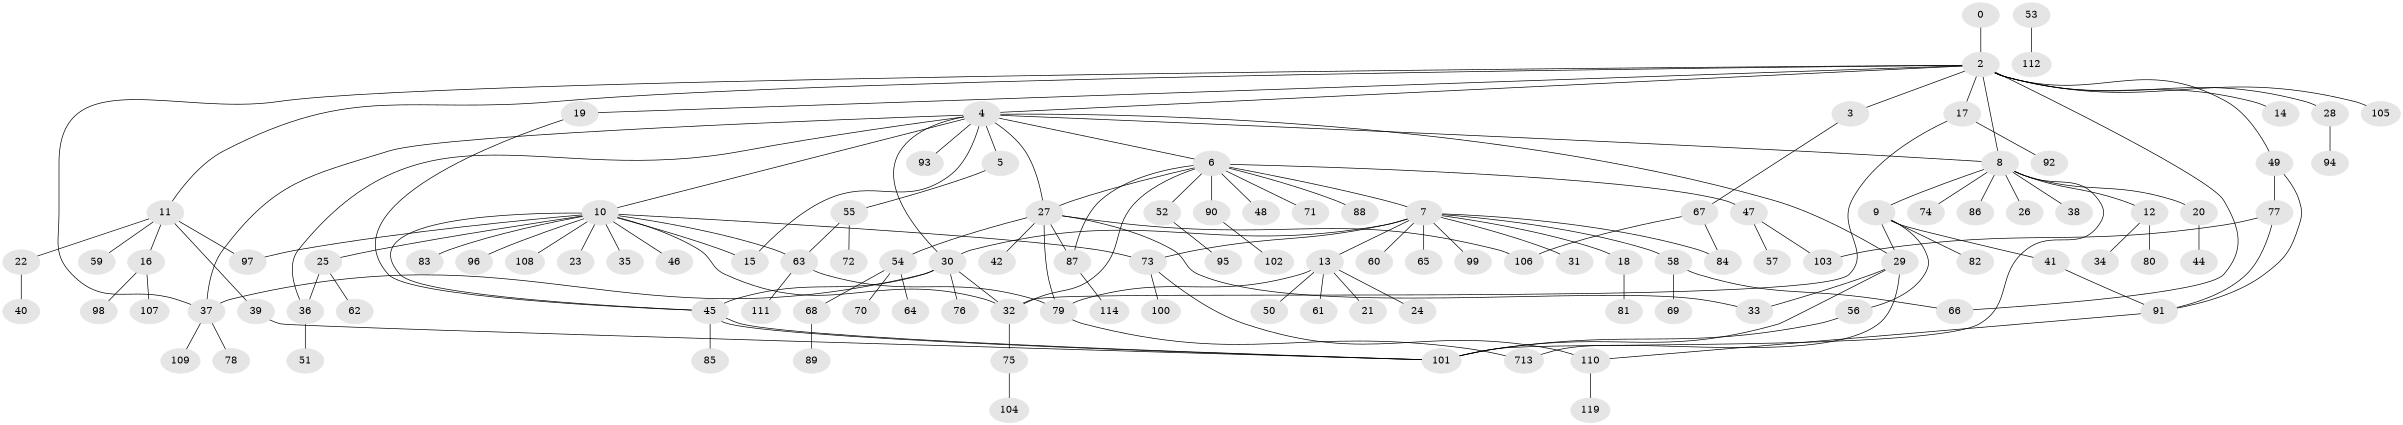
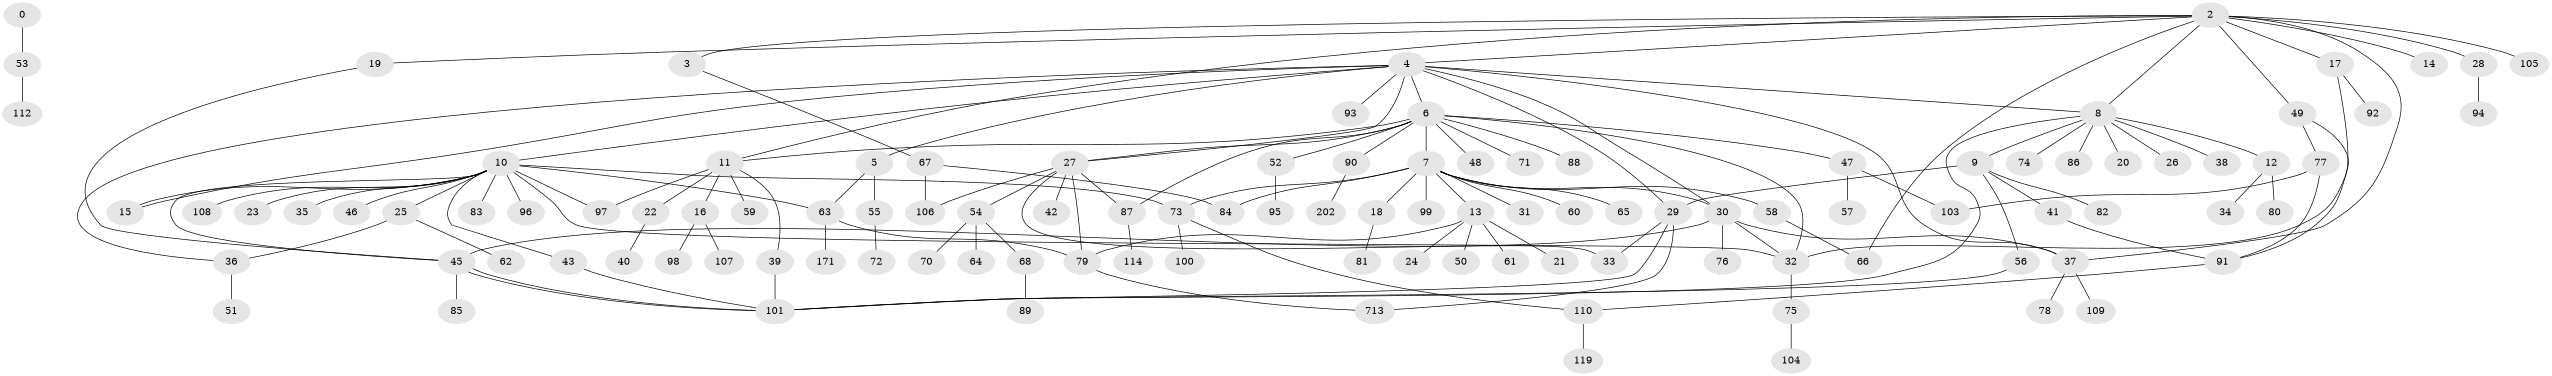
edge "0" -- "2": now "0" -- "53"
edge "6" -- "11": added
edge "55" -- "63": now "5" -- "63"
node "43": added
node "102": label "102" -> "202"
node "44": removed
node "111": label "111" -> "171"
node "69": removed
